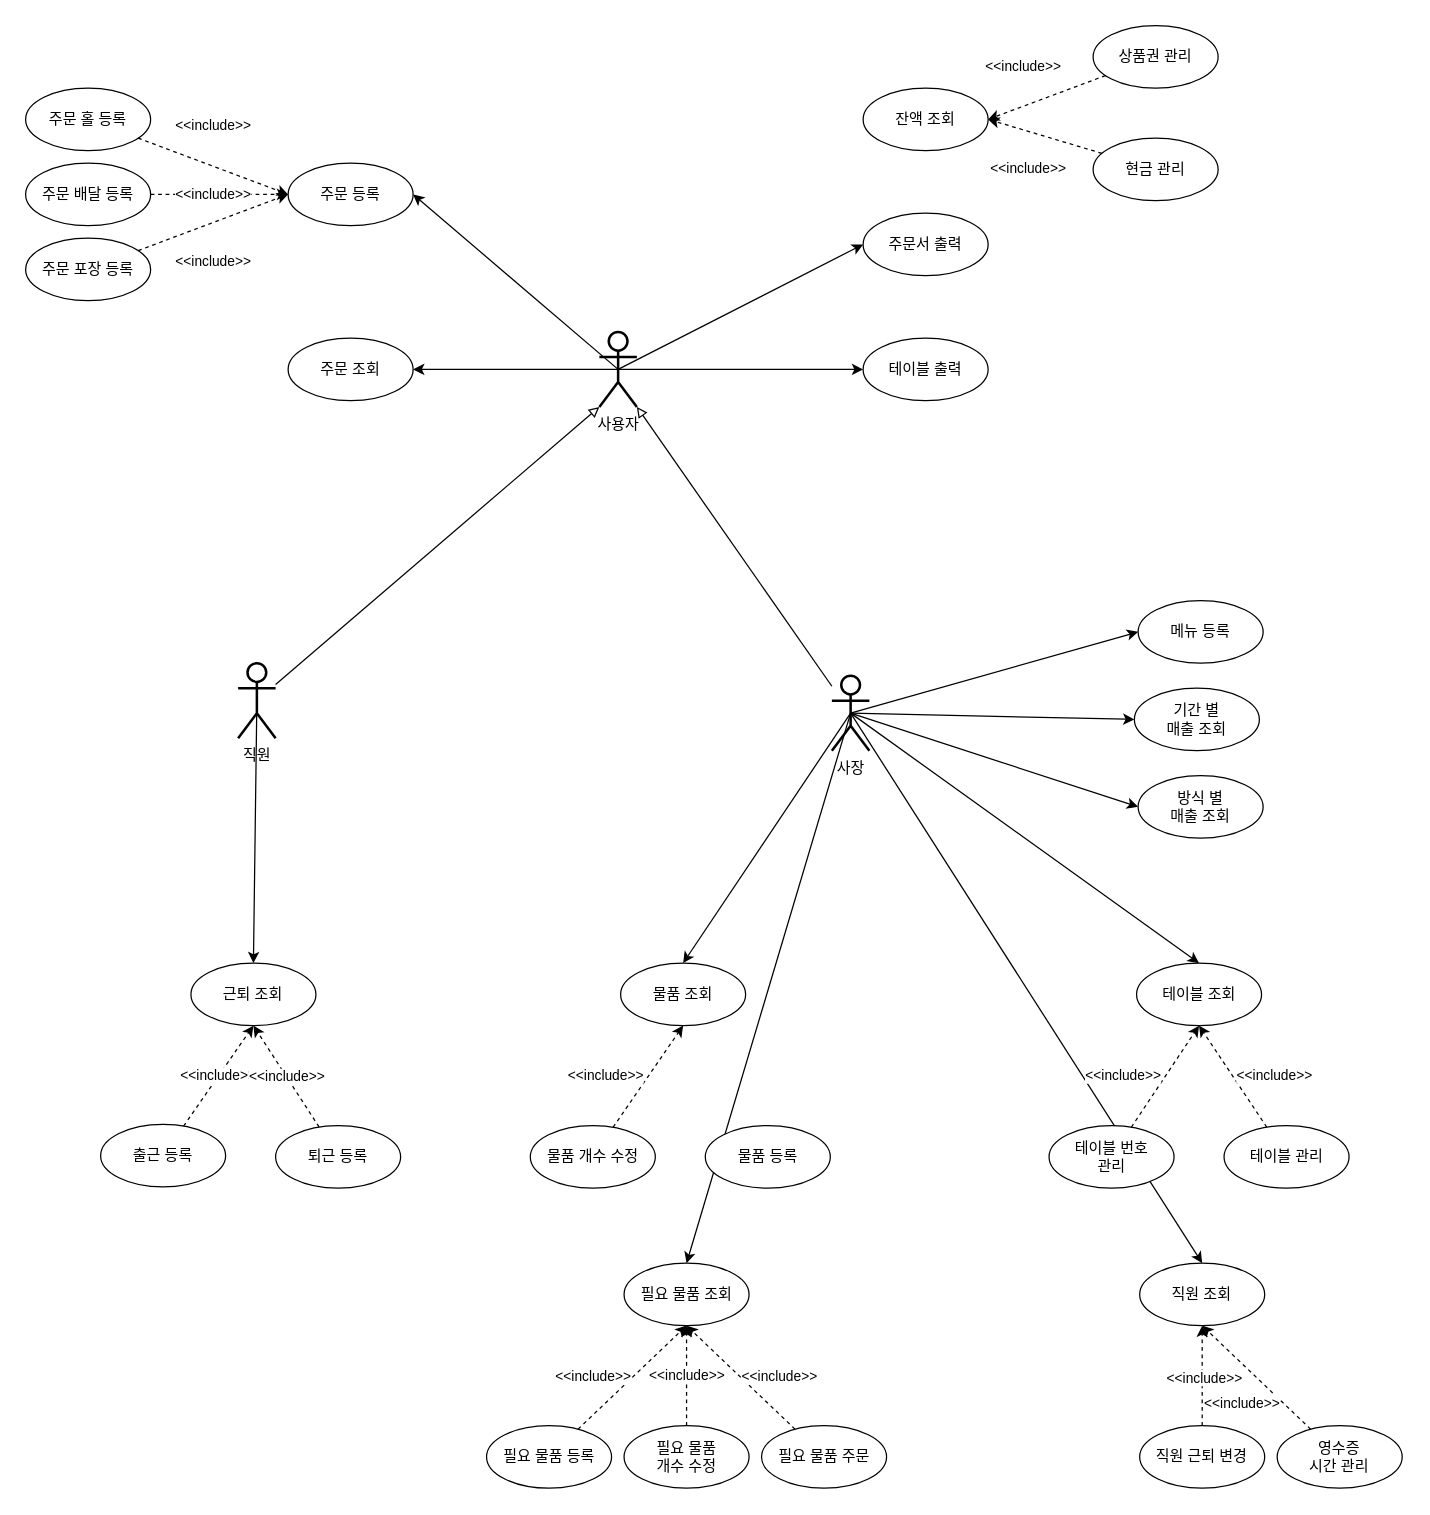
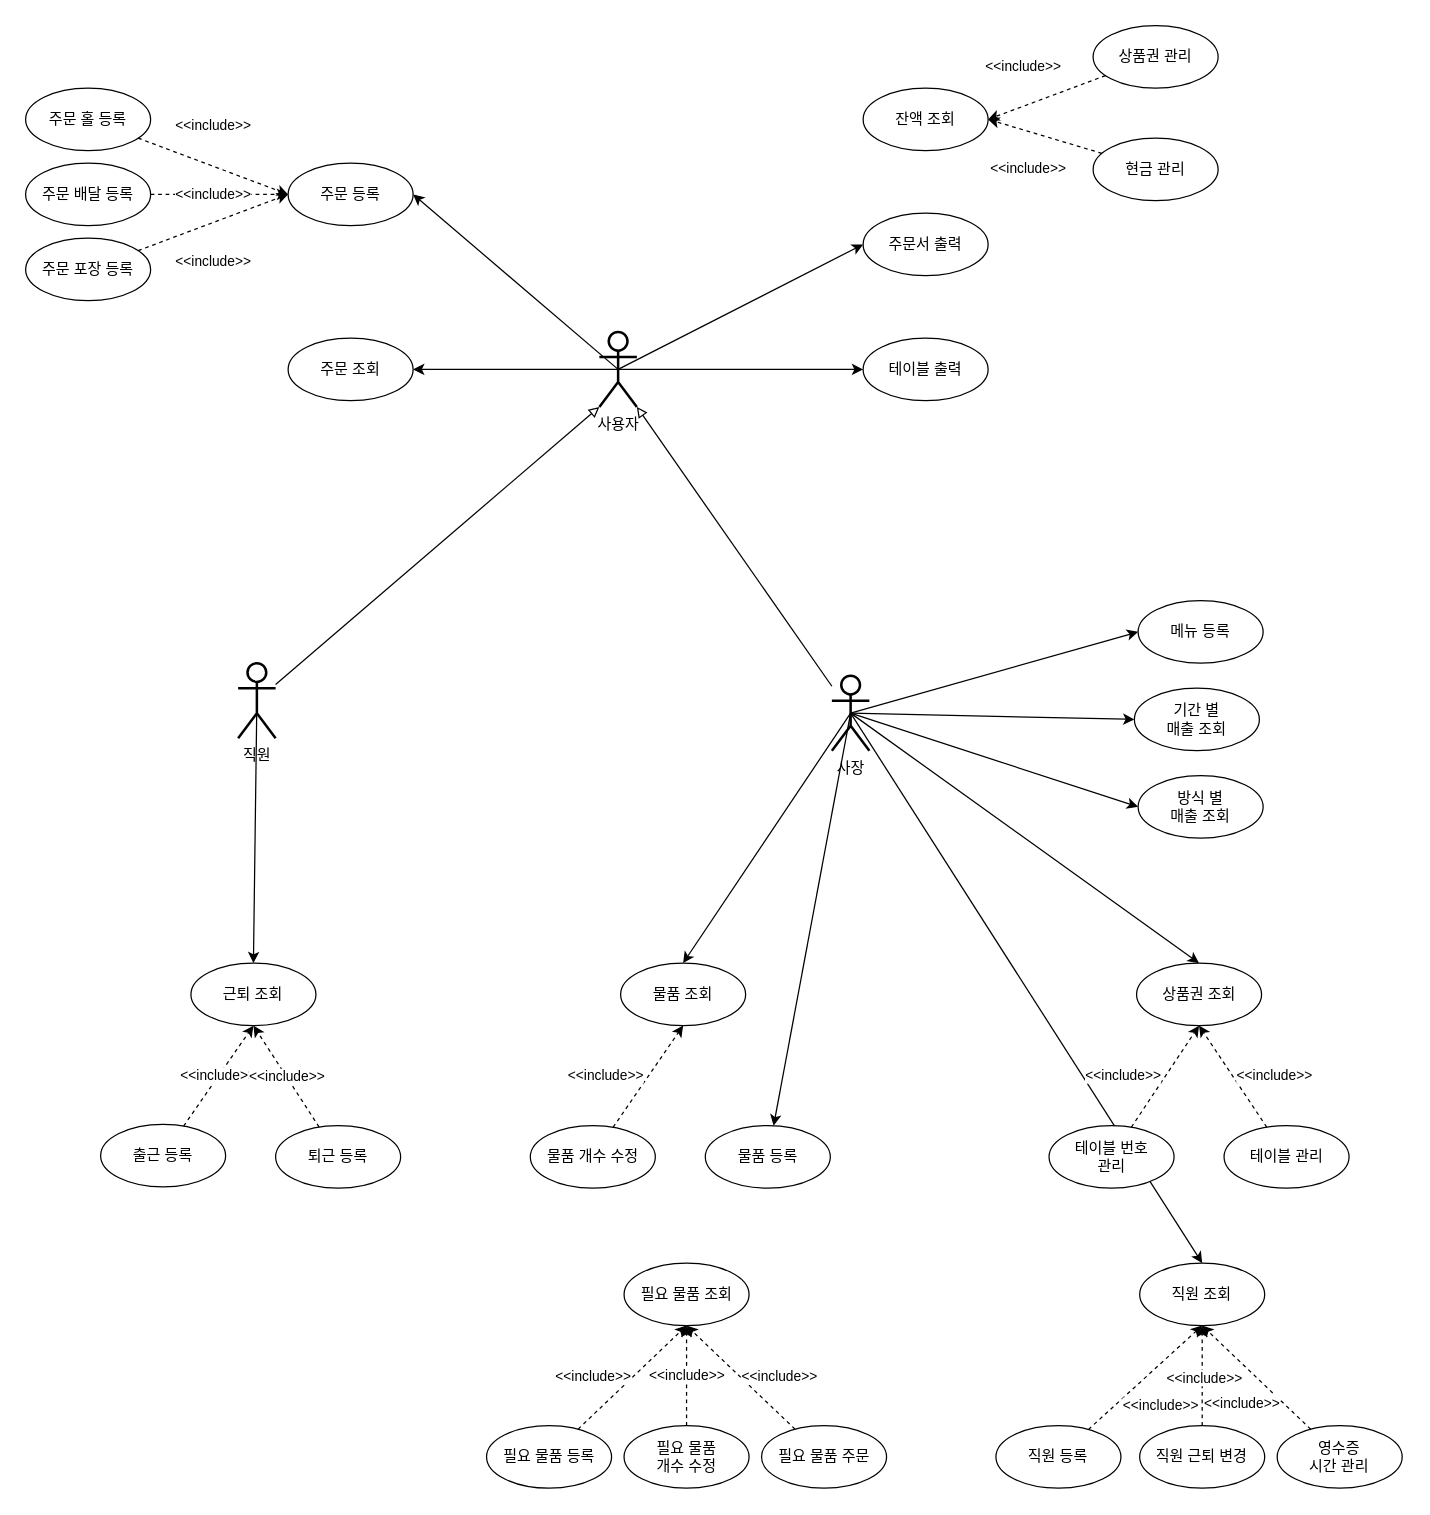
edge "사장" -> "필요 물품 조회": now "사장" -> "물품 등록"
node "테이블 조회": label "테이블 조회" -> "상품권 조회"
edge "직원 등록" -> "직원 조회": added, label "<<include>>"
node "직원 등록": added
